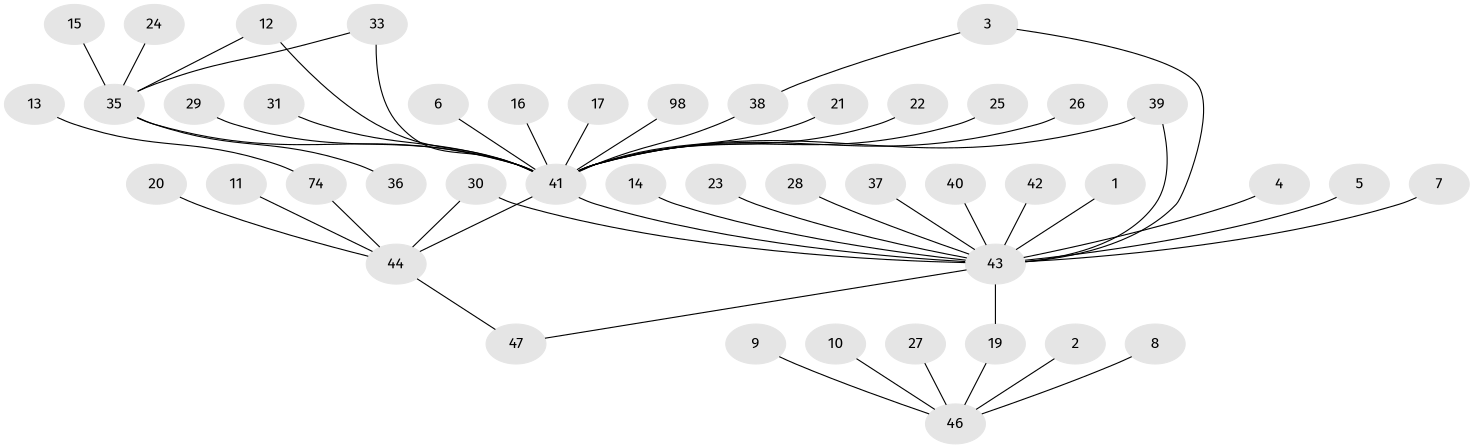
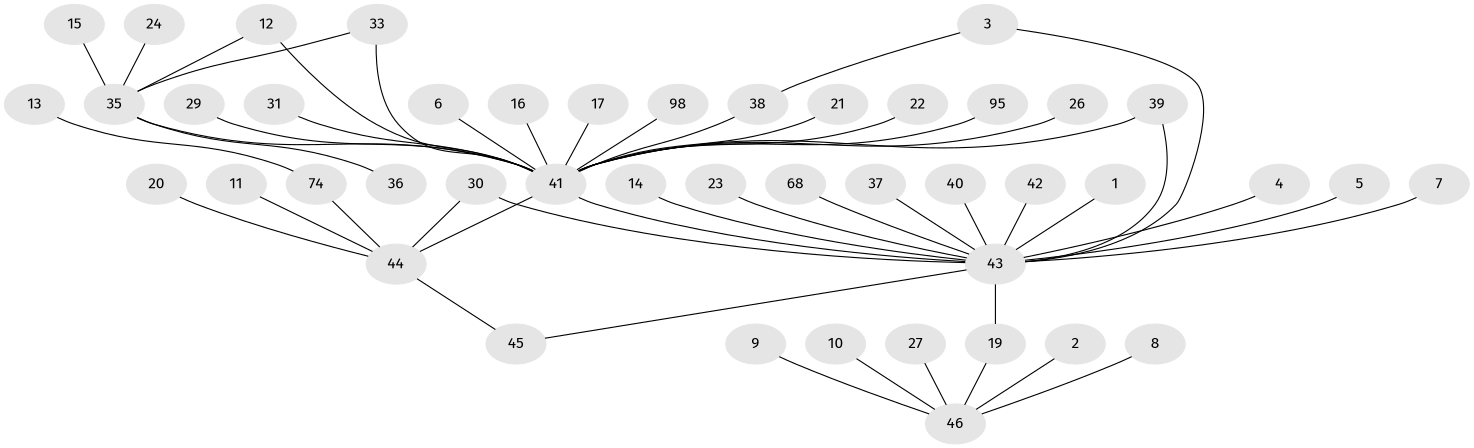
node "25": label "25" -> "95"
node "28": label "28" -> "68"
node "47": label "47" -> "45"
